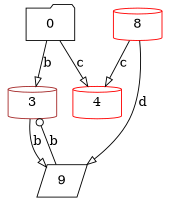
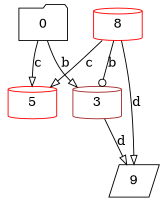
node "4": label "4" -> "5"
edge "3" -> "9": label "b" -> "d"
edge "9" -> "3": now "8" -> "3"
